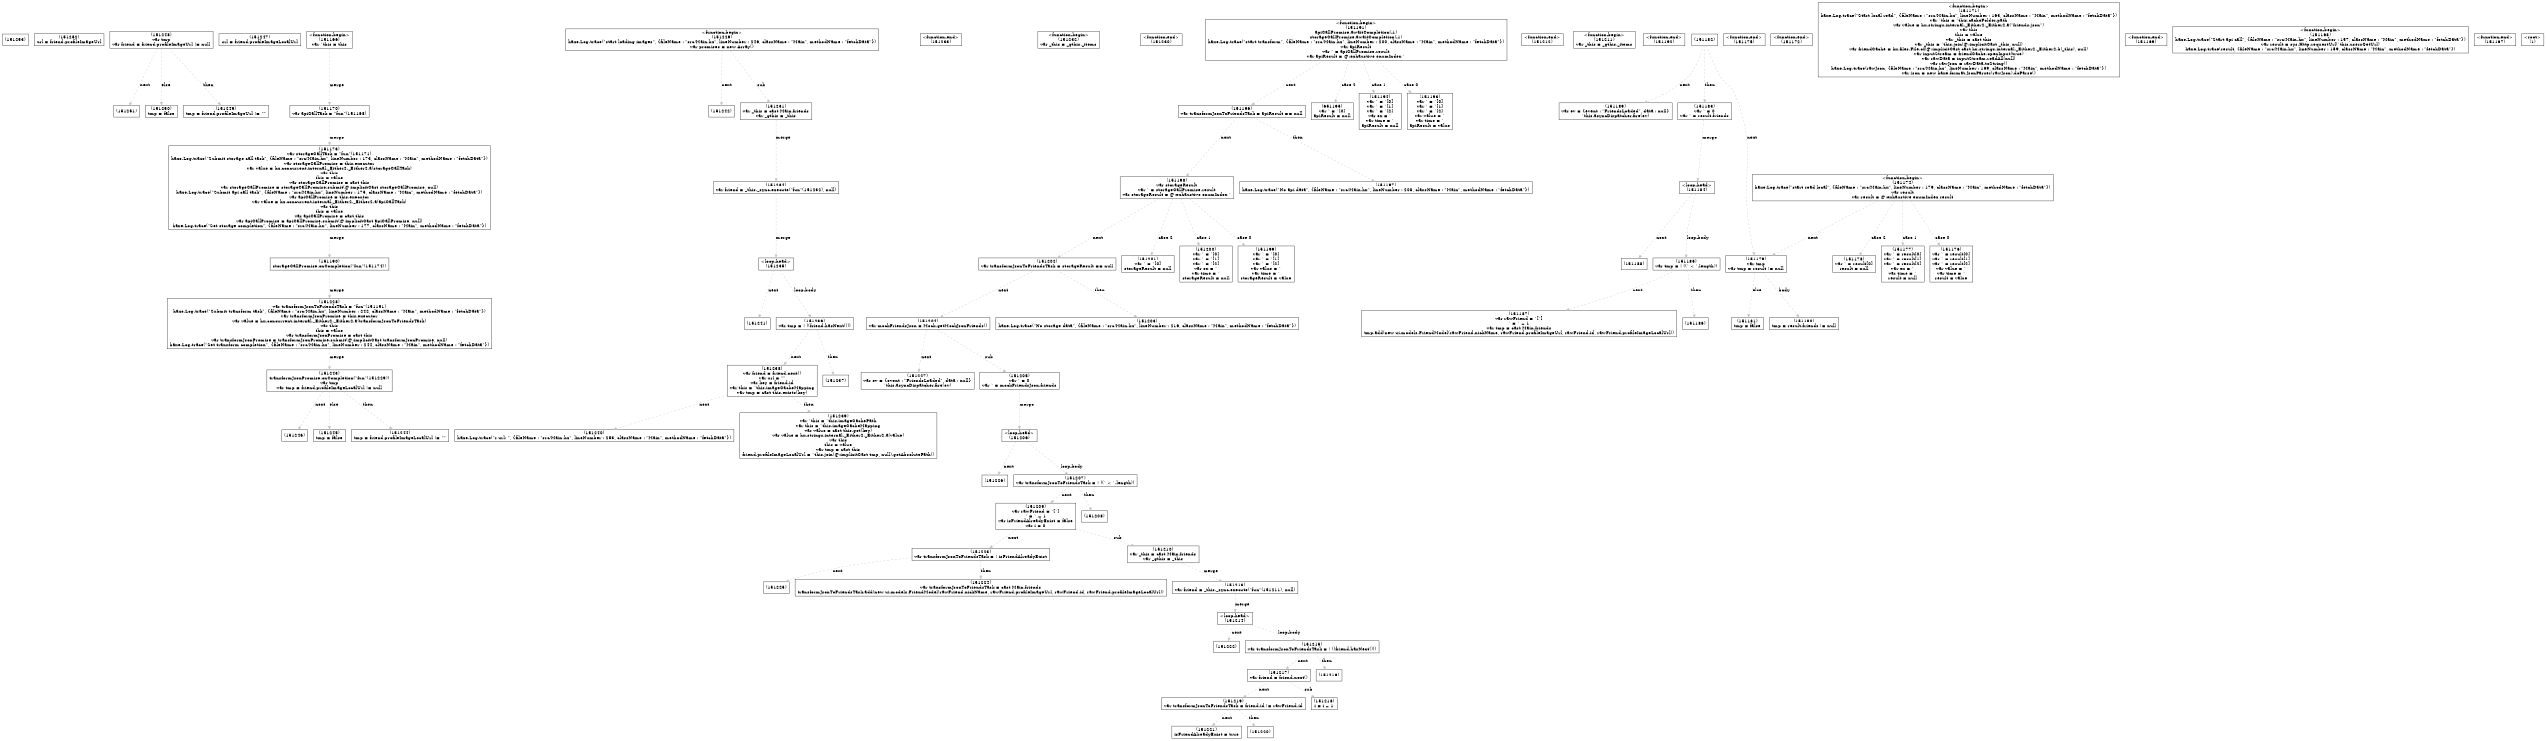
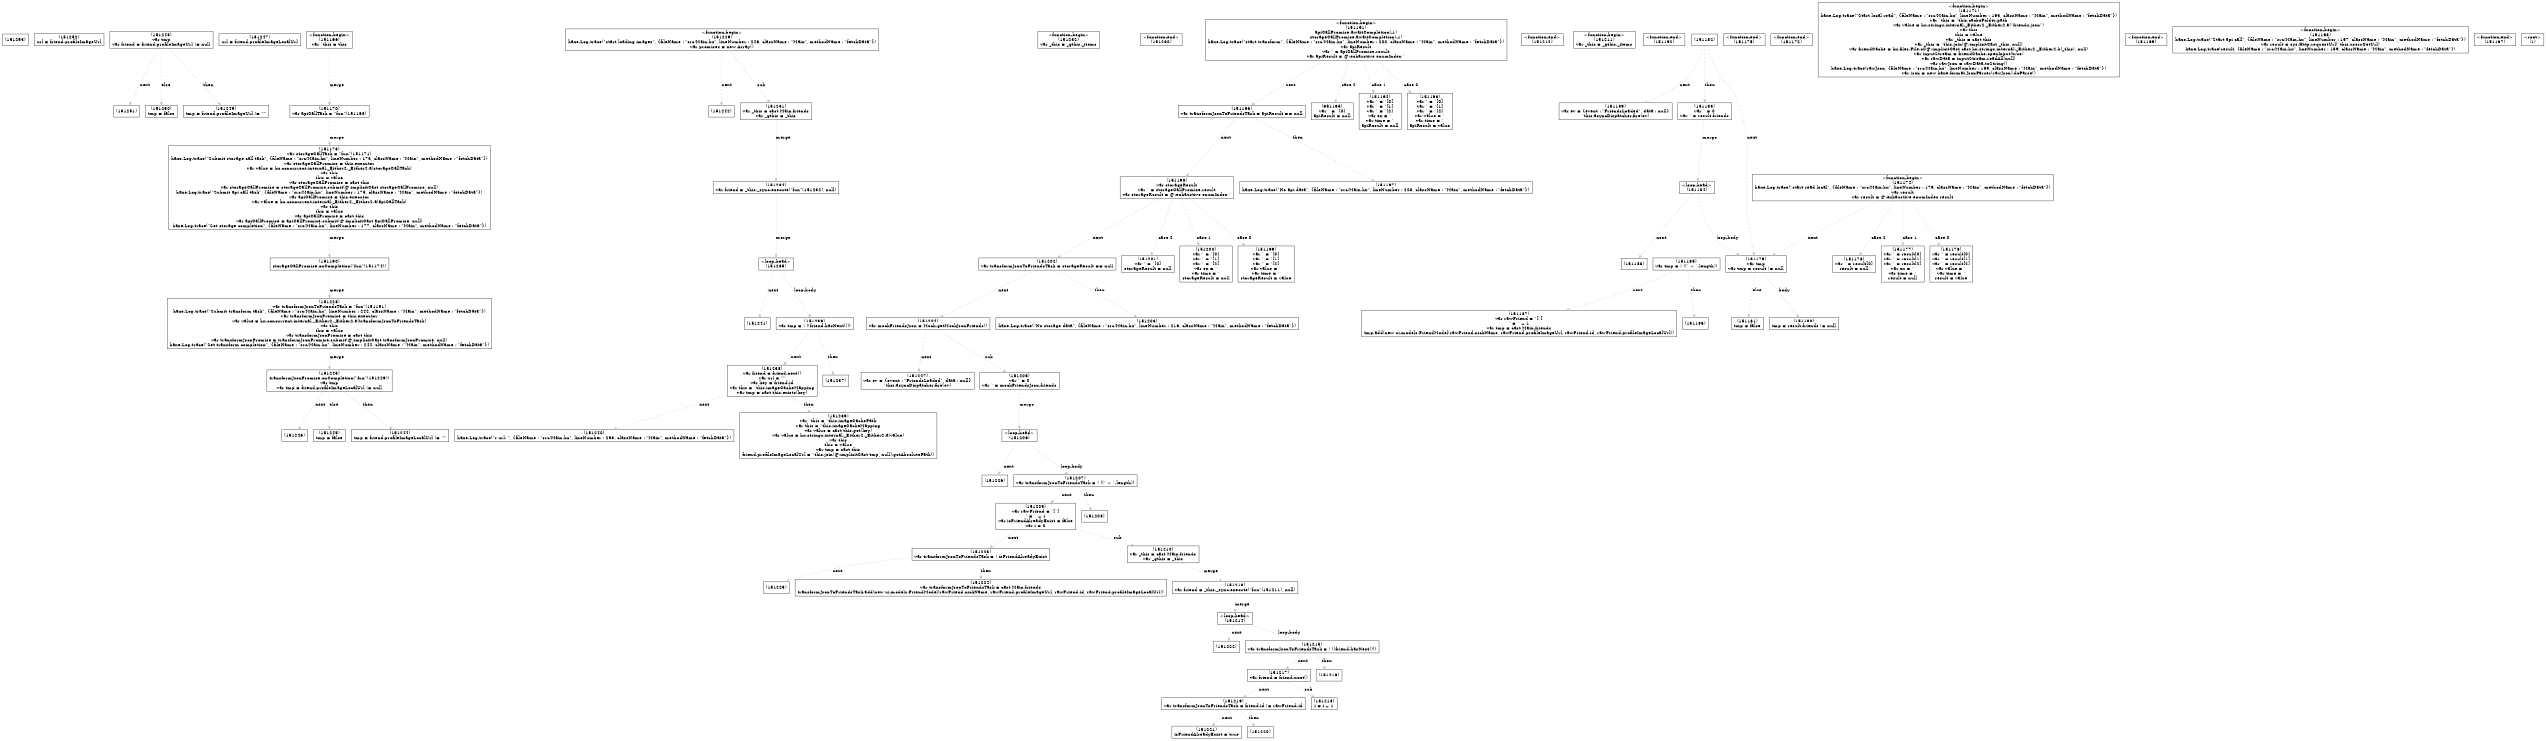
node "<function-end> (151233)": removed
edge "<loop-head> (151184)" -> "(151185) var tmp = ! ((` < `.length))": now "<loop-head> (151184)" -> "(151179) var tmp var tmp = result != null"
